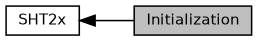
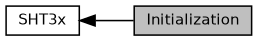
node "SHT2x": label "SHT2x" -> "SHT3x"
